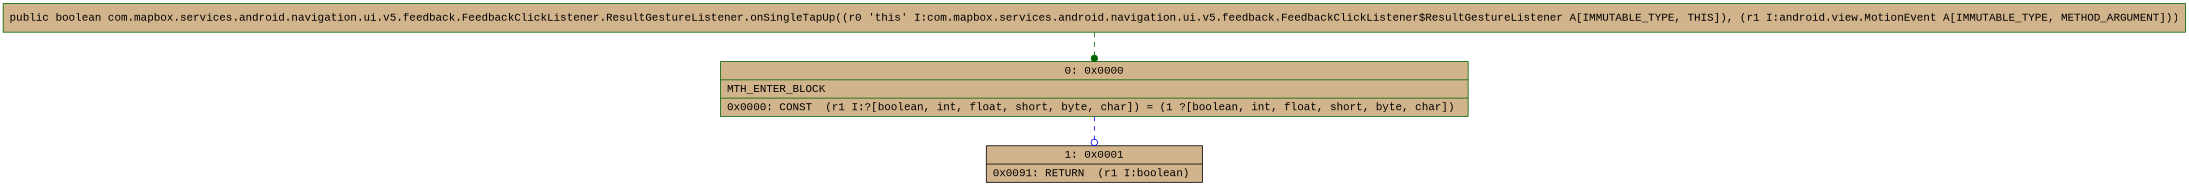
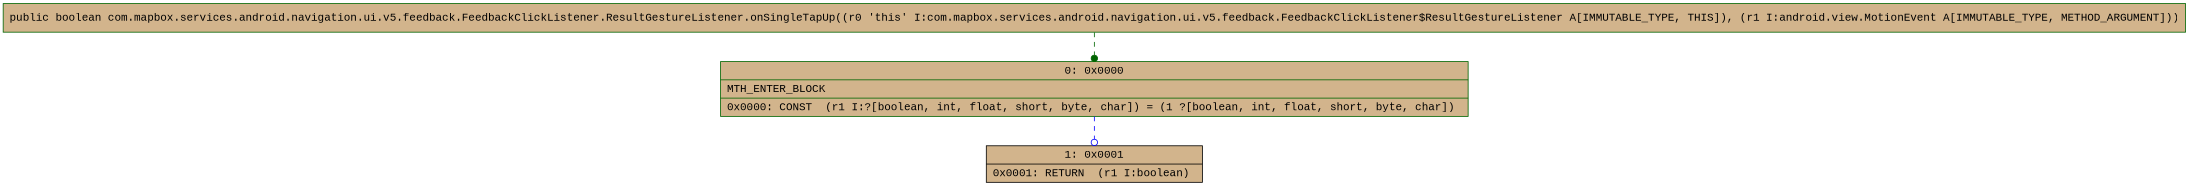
node "1: 0x0001": text "0x0091: RETURN  (r1 I:boolean)" -> "0x0001: RETURN  (r1 I:boolean)"
